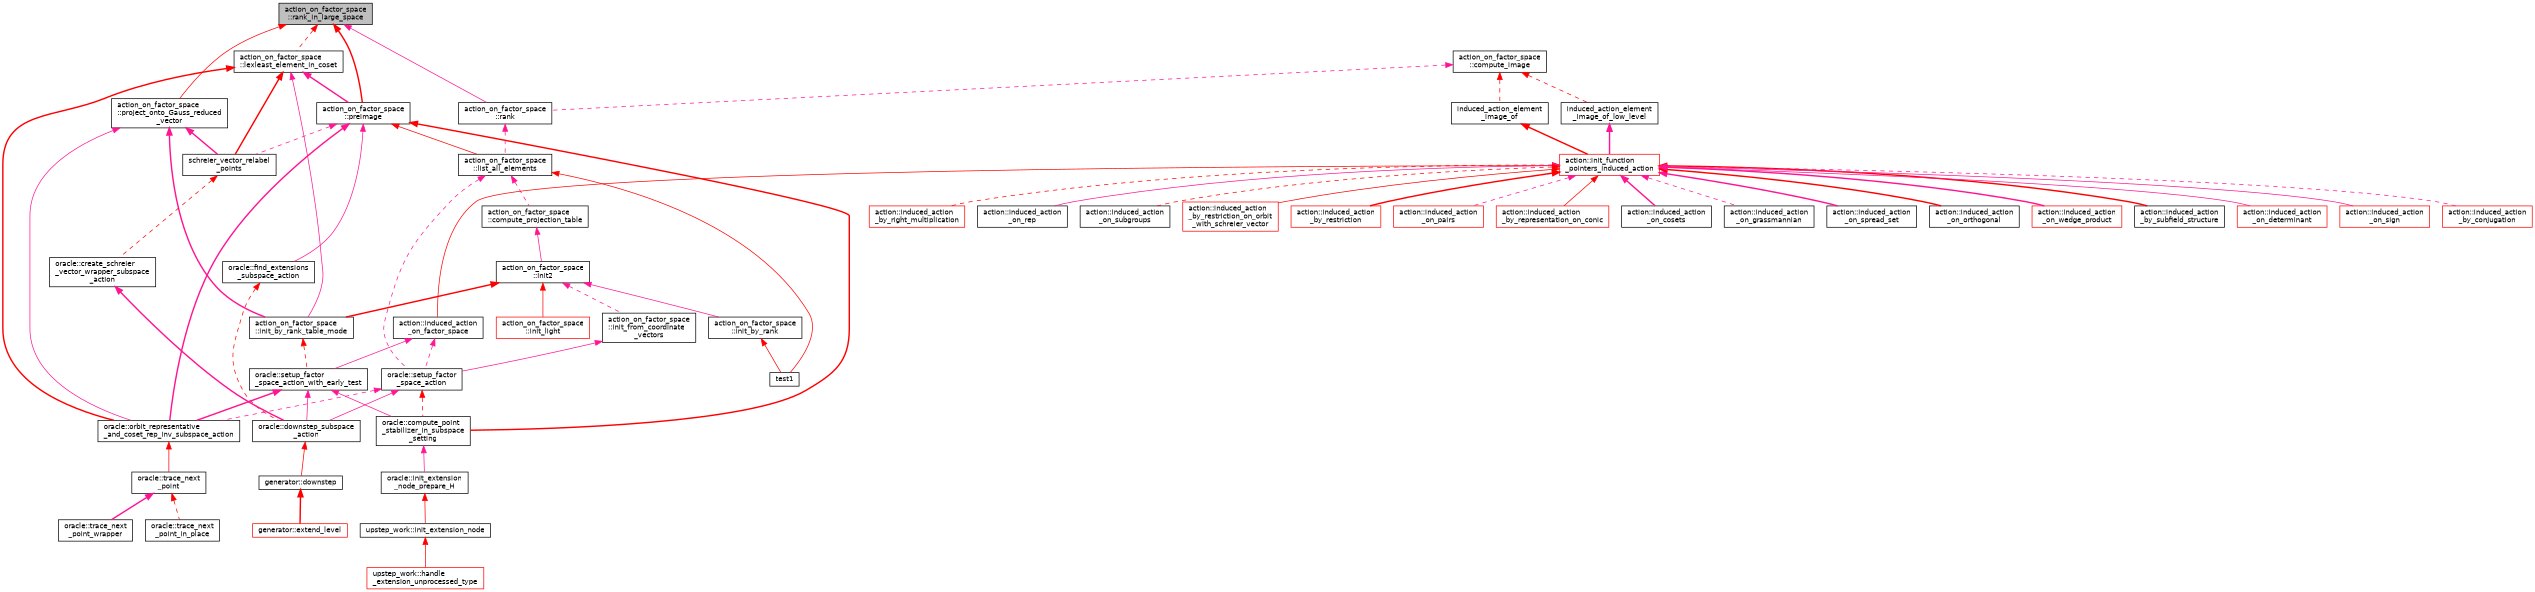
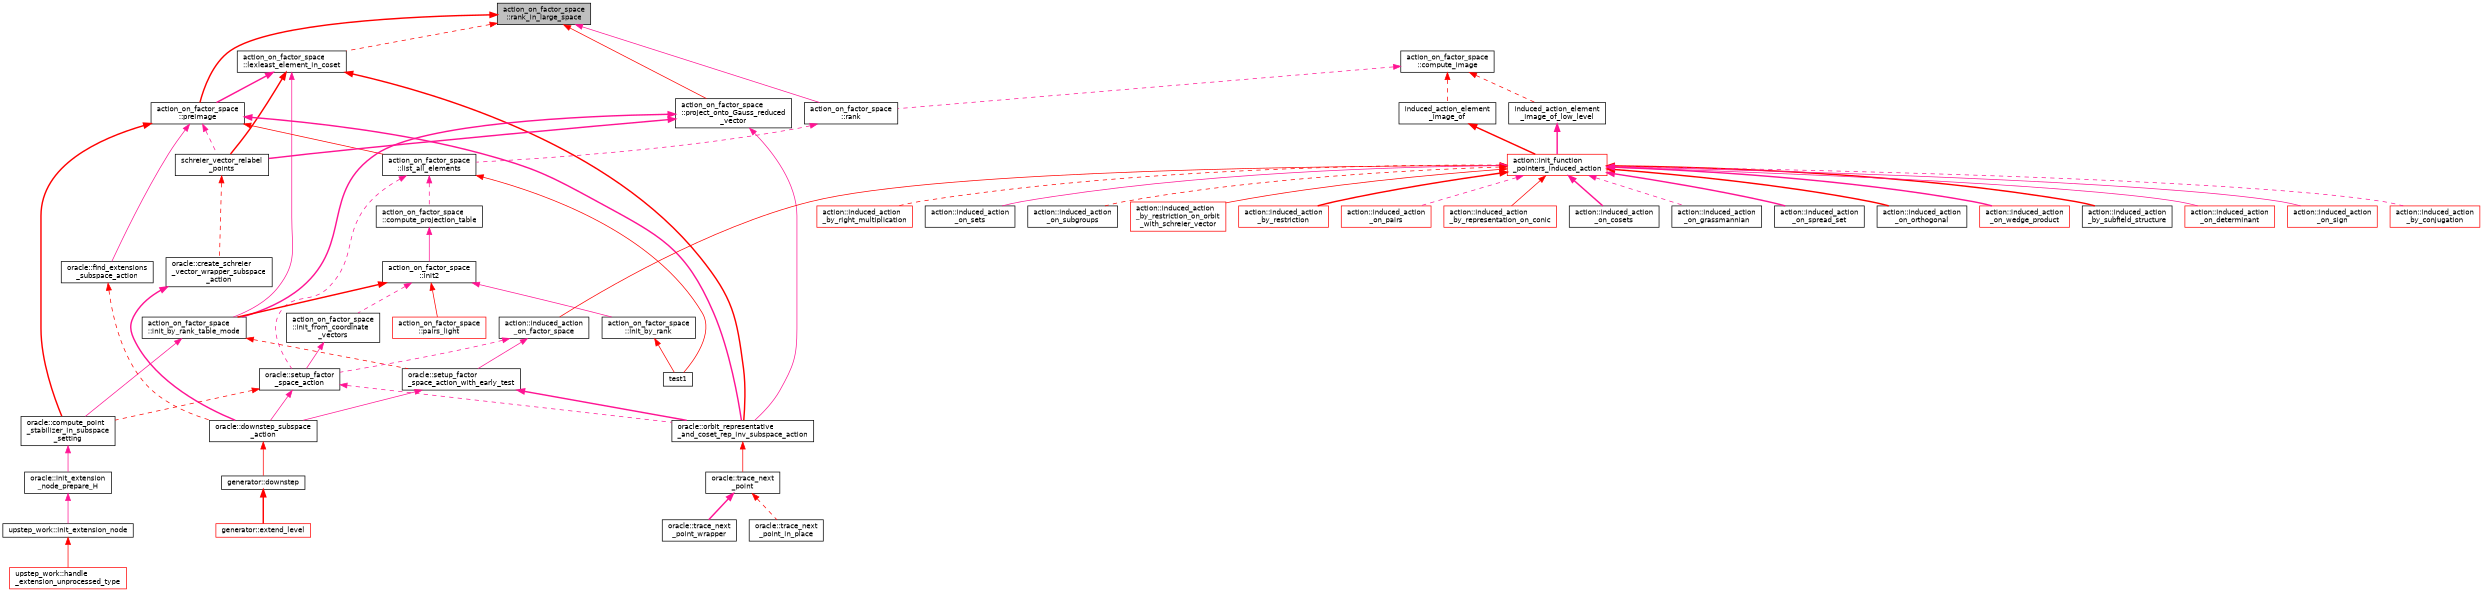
node "action::induced_action _on_rep": label "action::induced_action _on_rep" -> "action::induced_action _on_sets"
node "action_on_factor_space ::init_light": label "action_on_factor_space ::init_light" -> "action_on_factor_space ::pairs_light"
edge "oracle::compute_point _stabilizer_in_subspace _setting" -> "oracle::setup_factor _space_action_with_early_test": now "oracle::compute_point _stabilizer_in_subspace _setting" -> "action_on_factor_space ::init_by_rank_table_mode"
edge "upstep_work::init_extension_node" -> "oracle::init_extension _node_prepare_H": color red -> deeppink
